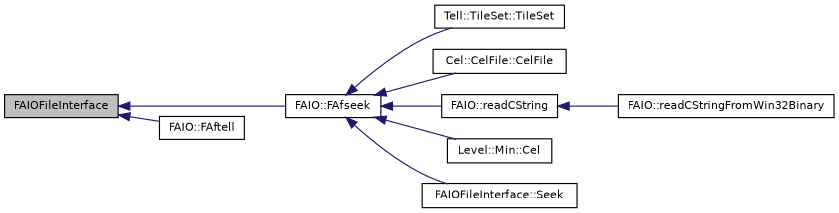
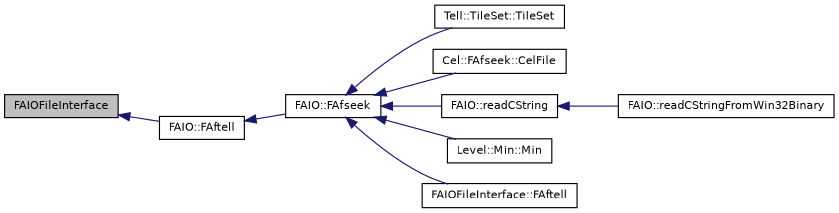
node "Cel::CelFile::CelFile": label "Cel::CelFile::CelFile" -> "Cel::FAfseek::CelFile"
edge "FAIO::FAfseek" -> "FAIOFileInterface": now "FAIO::FAfseek" -> "FAIO::FAftell"
node "Level::Min::Cel": label "Level::Min::Cel" -> "Level::Min::Min"
node "FAIOFileInterface::Seek": label "FAIOFileInterface::Seek" -> "FAIOFileInterface::FAftell"
